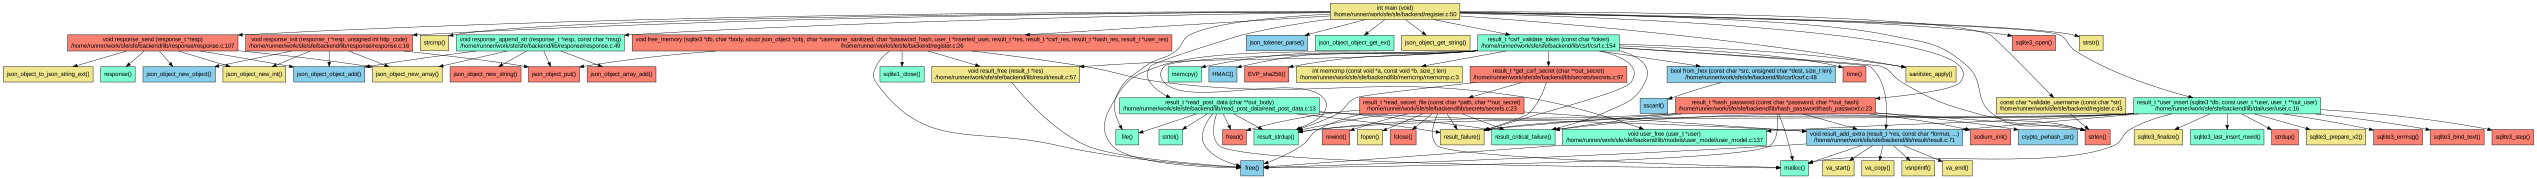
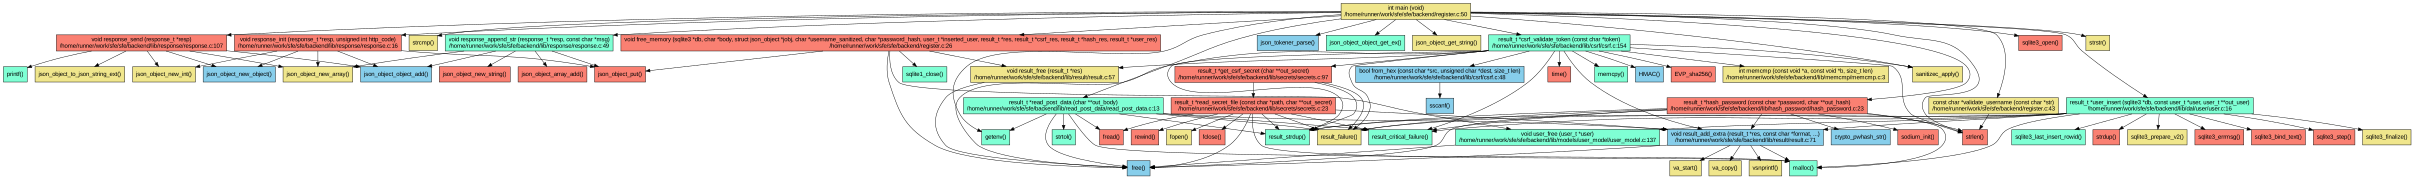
node "response()": label "response()" -> "printf()"
node "file()": label "file()" -> "getenv()"
node "va_end()": removed
